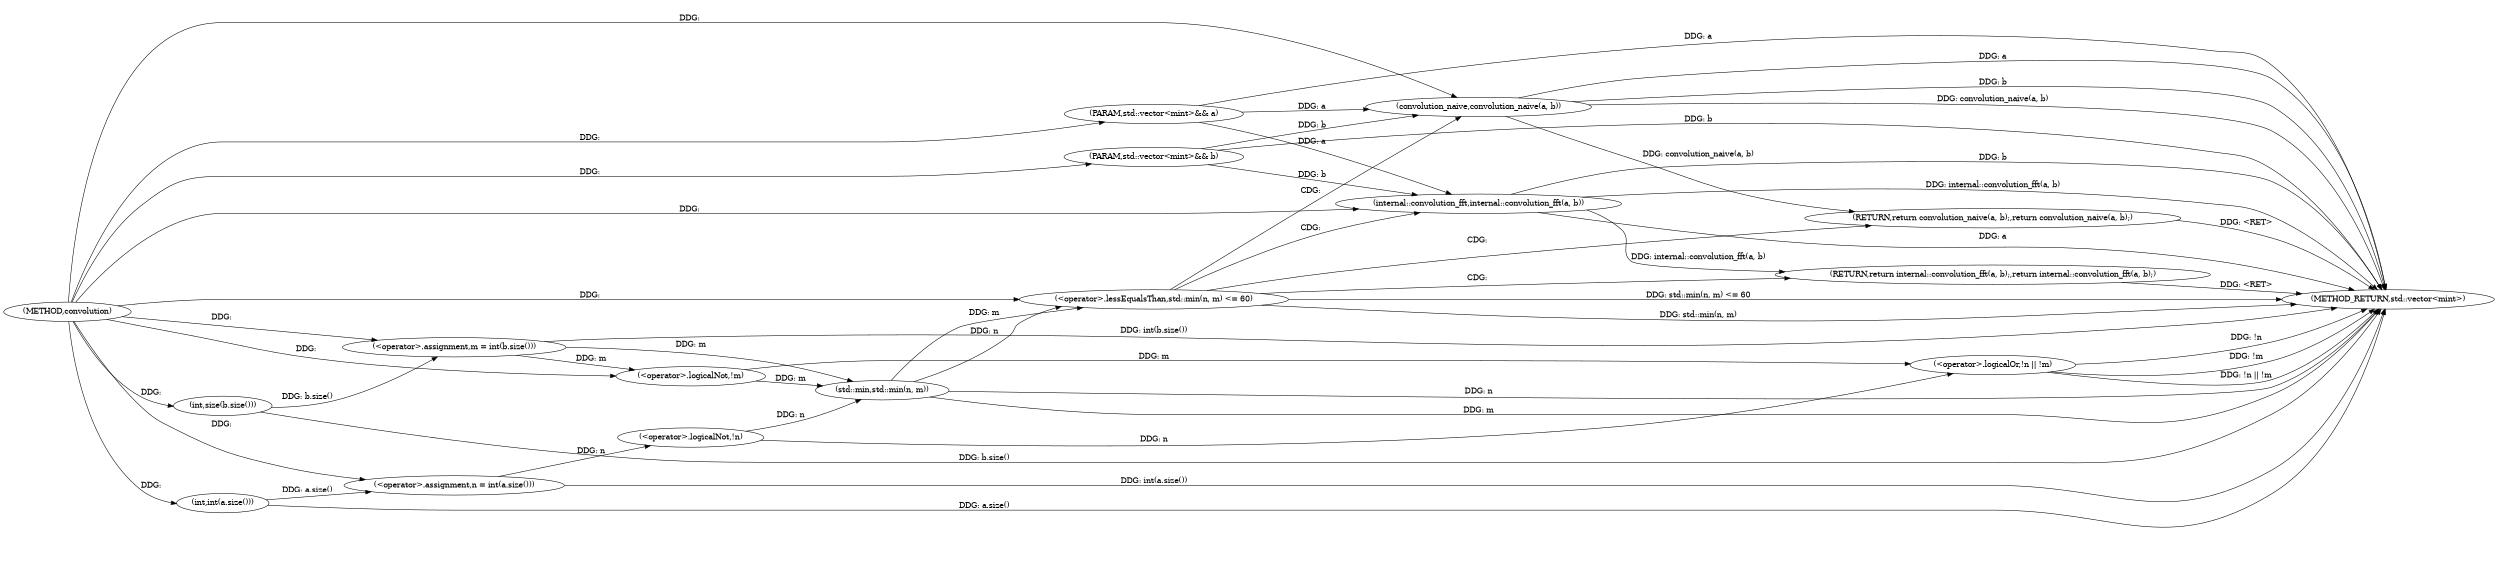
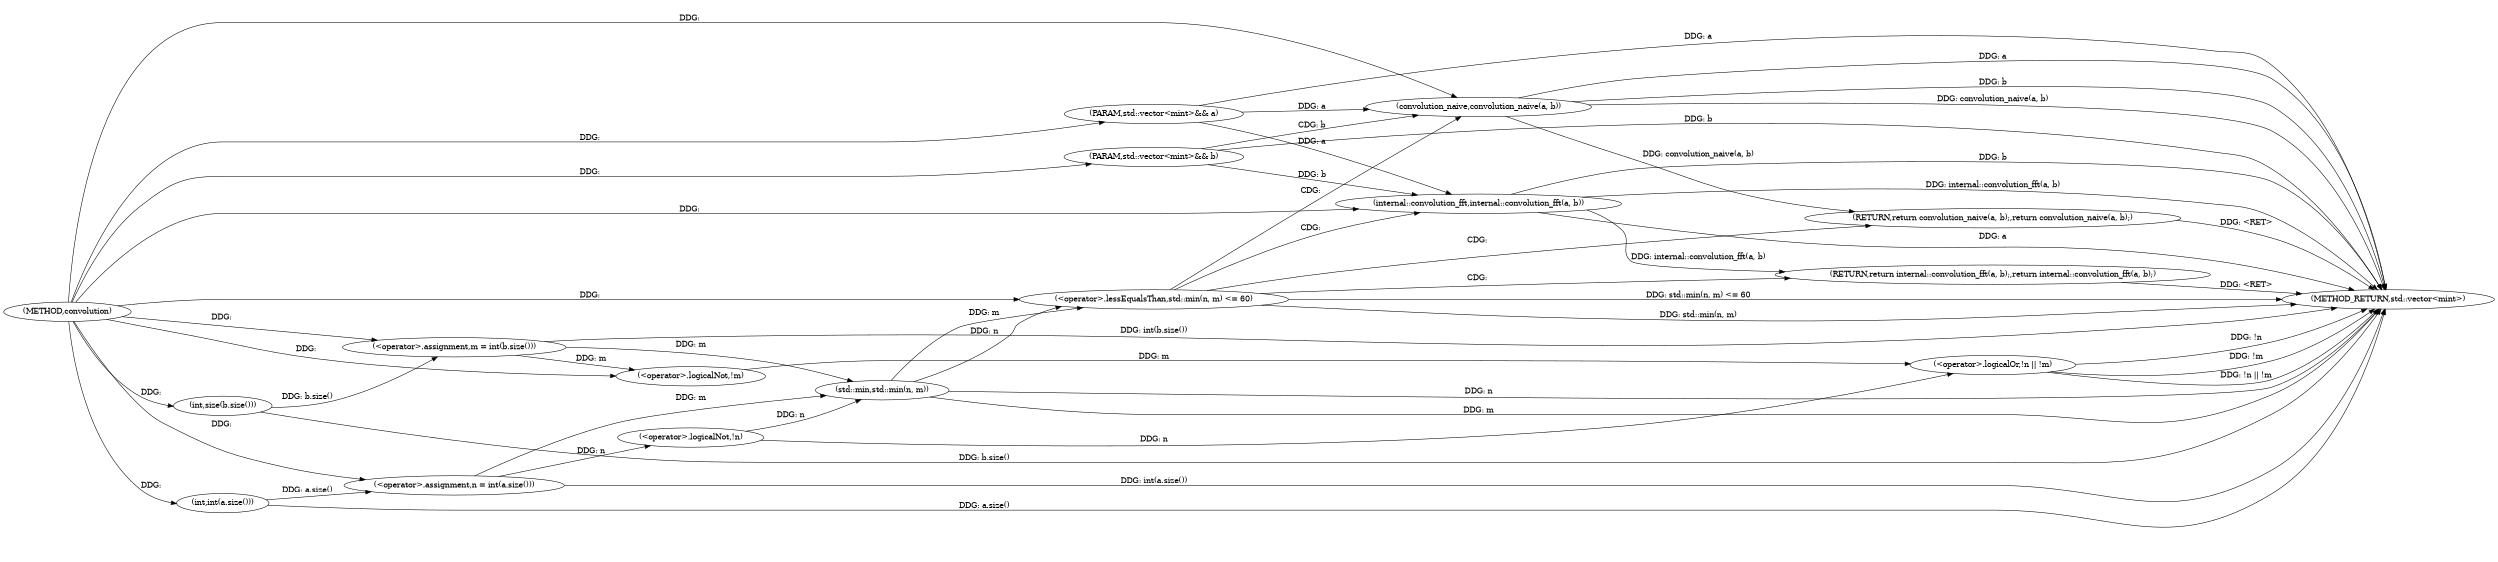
edge "(PARAM,std::vector<mint>&& b)" -> "(convolution_naive,convolution_naive(a, b))": label "DDG: b" -> "CDG: b"
edge "(<operator>.logicalNot,!m)" -> "(std::min,std::min(n, m))": now "(<operator>.assignment,n = int(a.size()))" -> "(std::min,std::min(n, m))"
